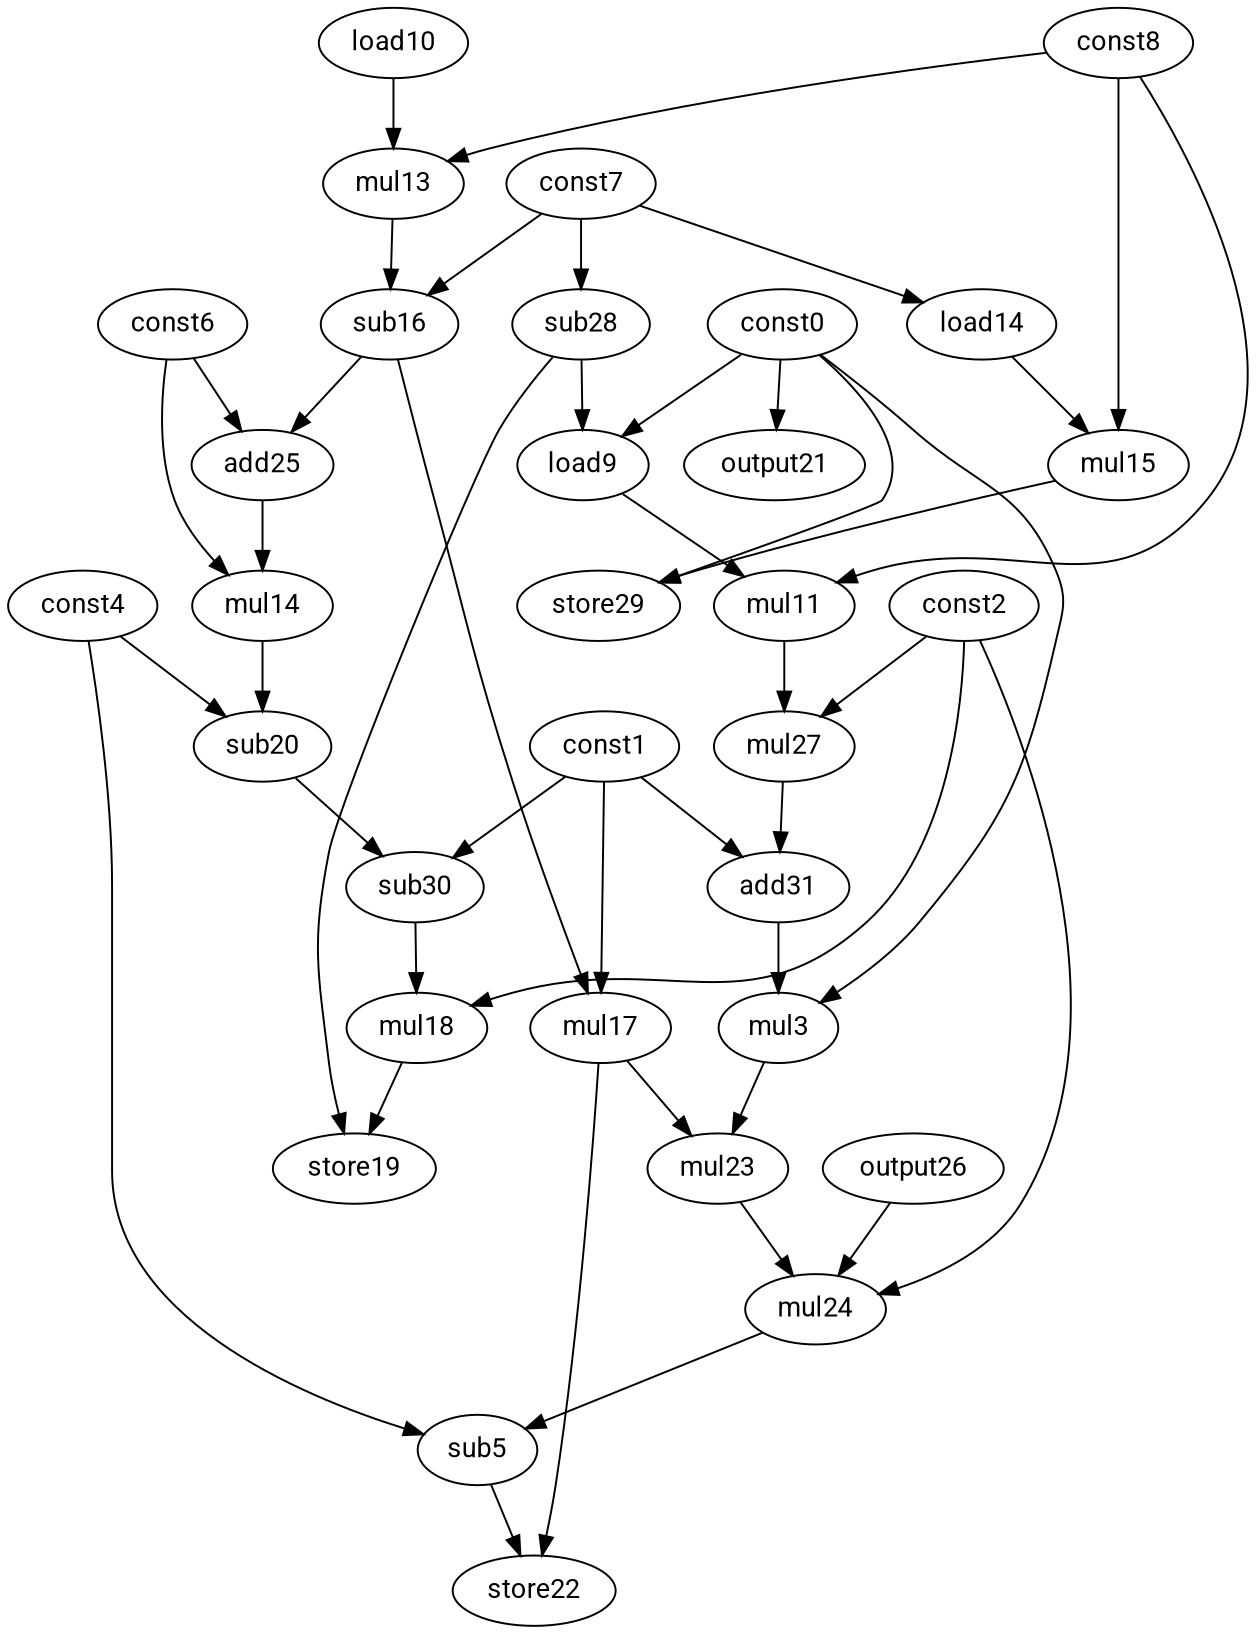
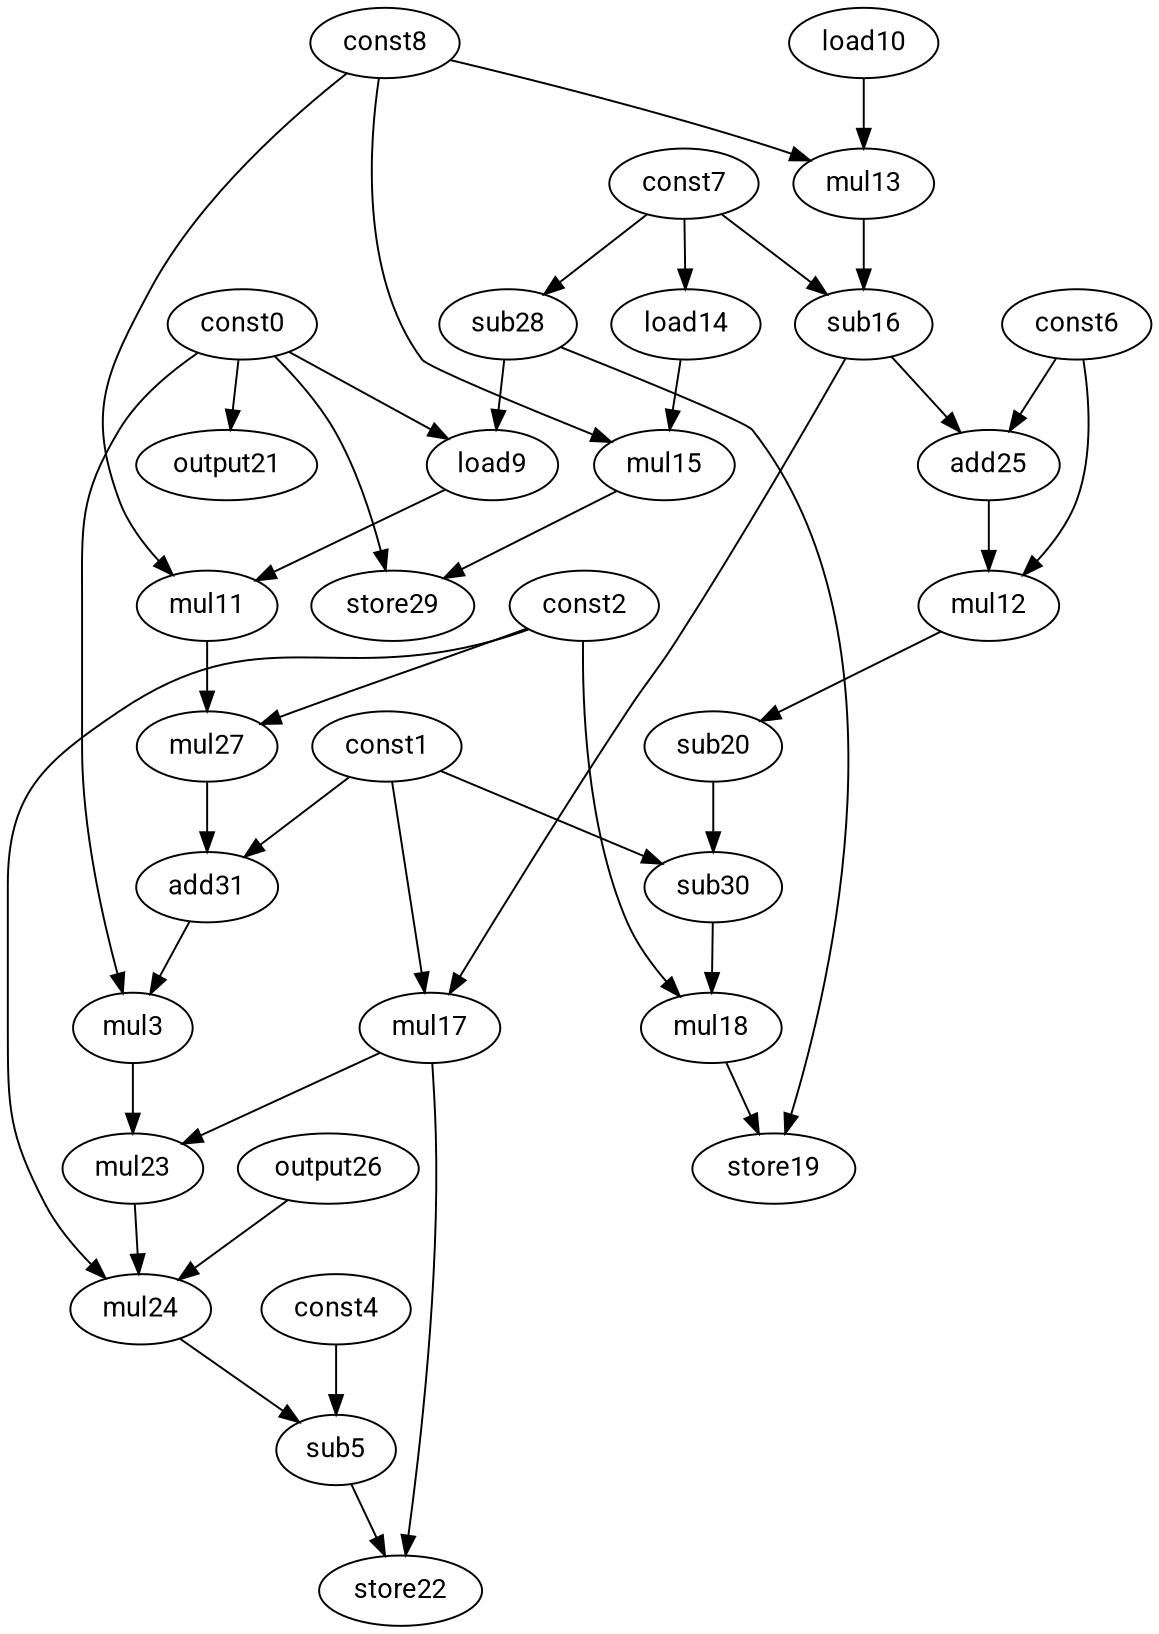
node "mul14": label "mul14" -> "mul12"
edge "const4" -> "sub20": removed
